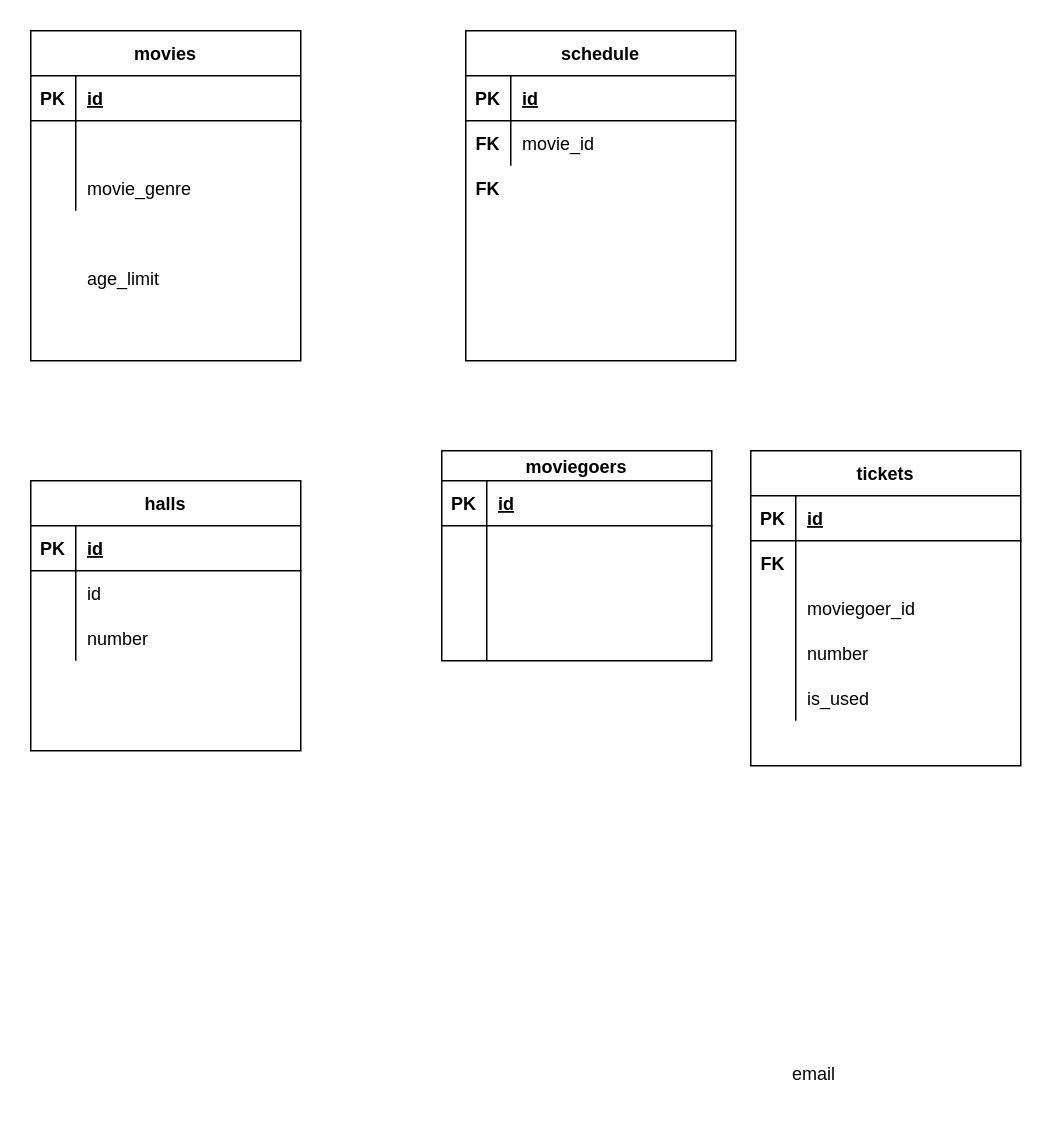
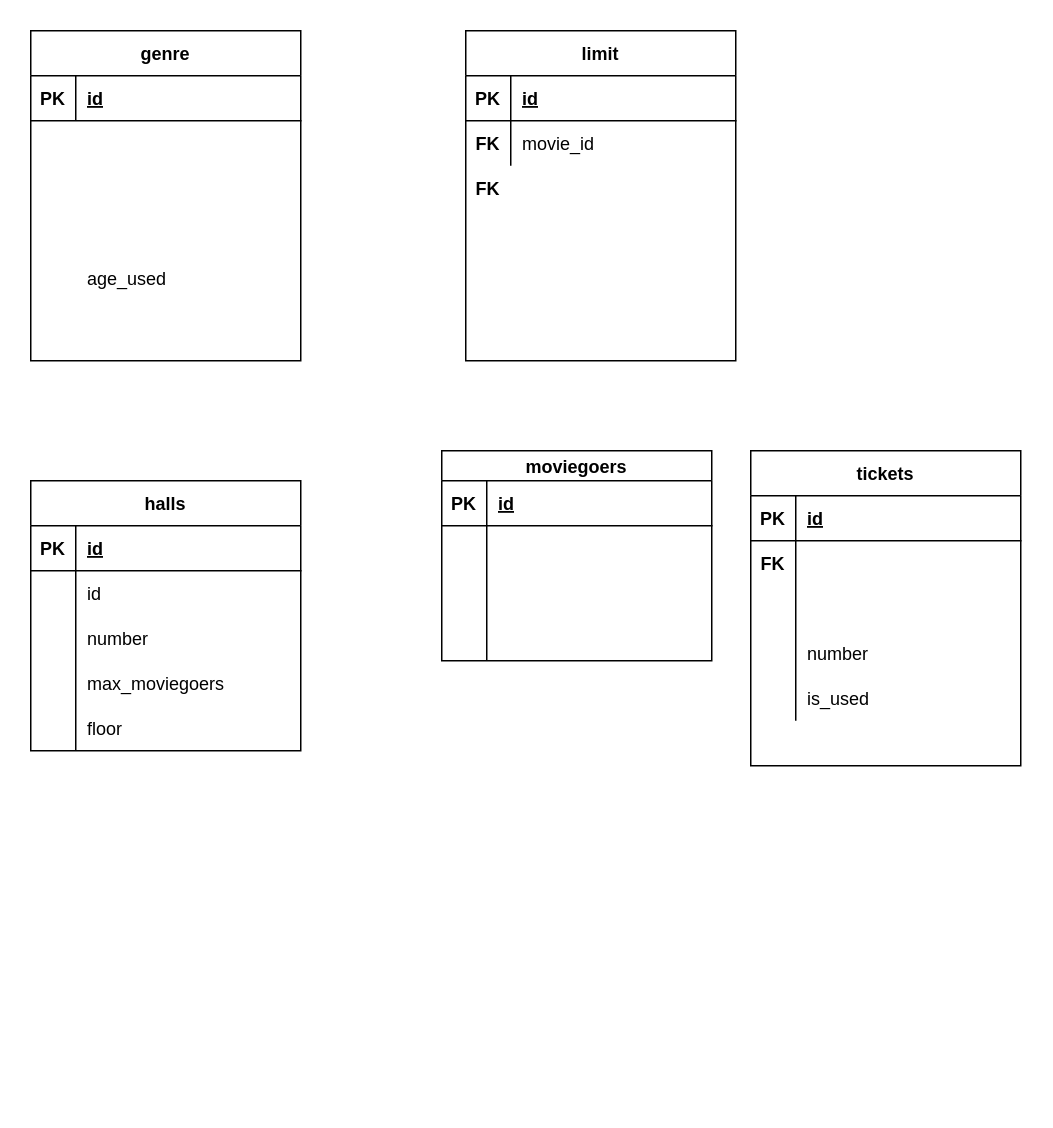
node "movies": label "movies" -> "genre"
node "schedule": label "schedule" -> "limit"
node "movie_genre": removed
node "age_limit": label "age_limit" -> "age_used"
node "moviegoer_id": removed
node "max_moviegoers": added
node "floor": added
node "email": removed
